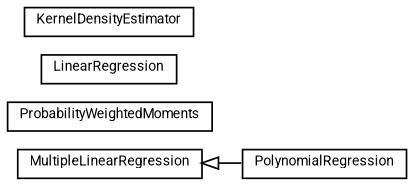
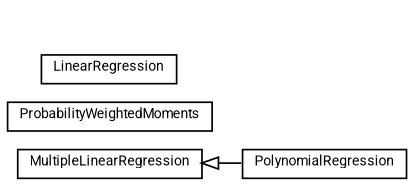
node "KernelDensityEstimator": removed
